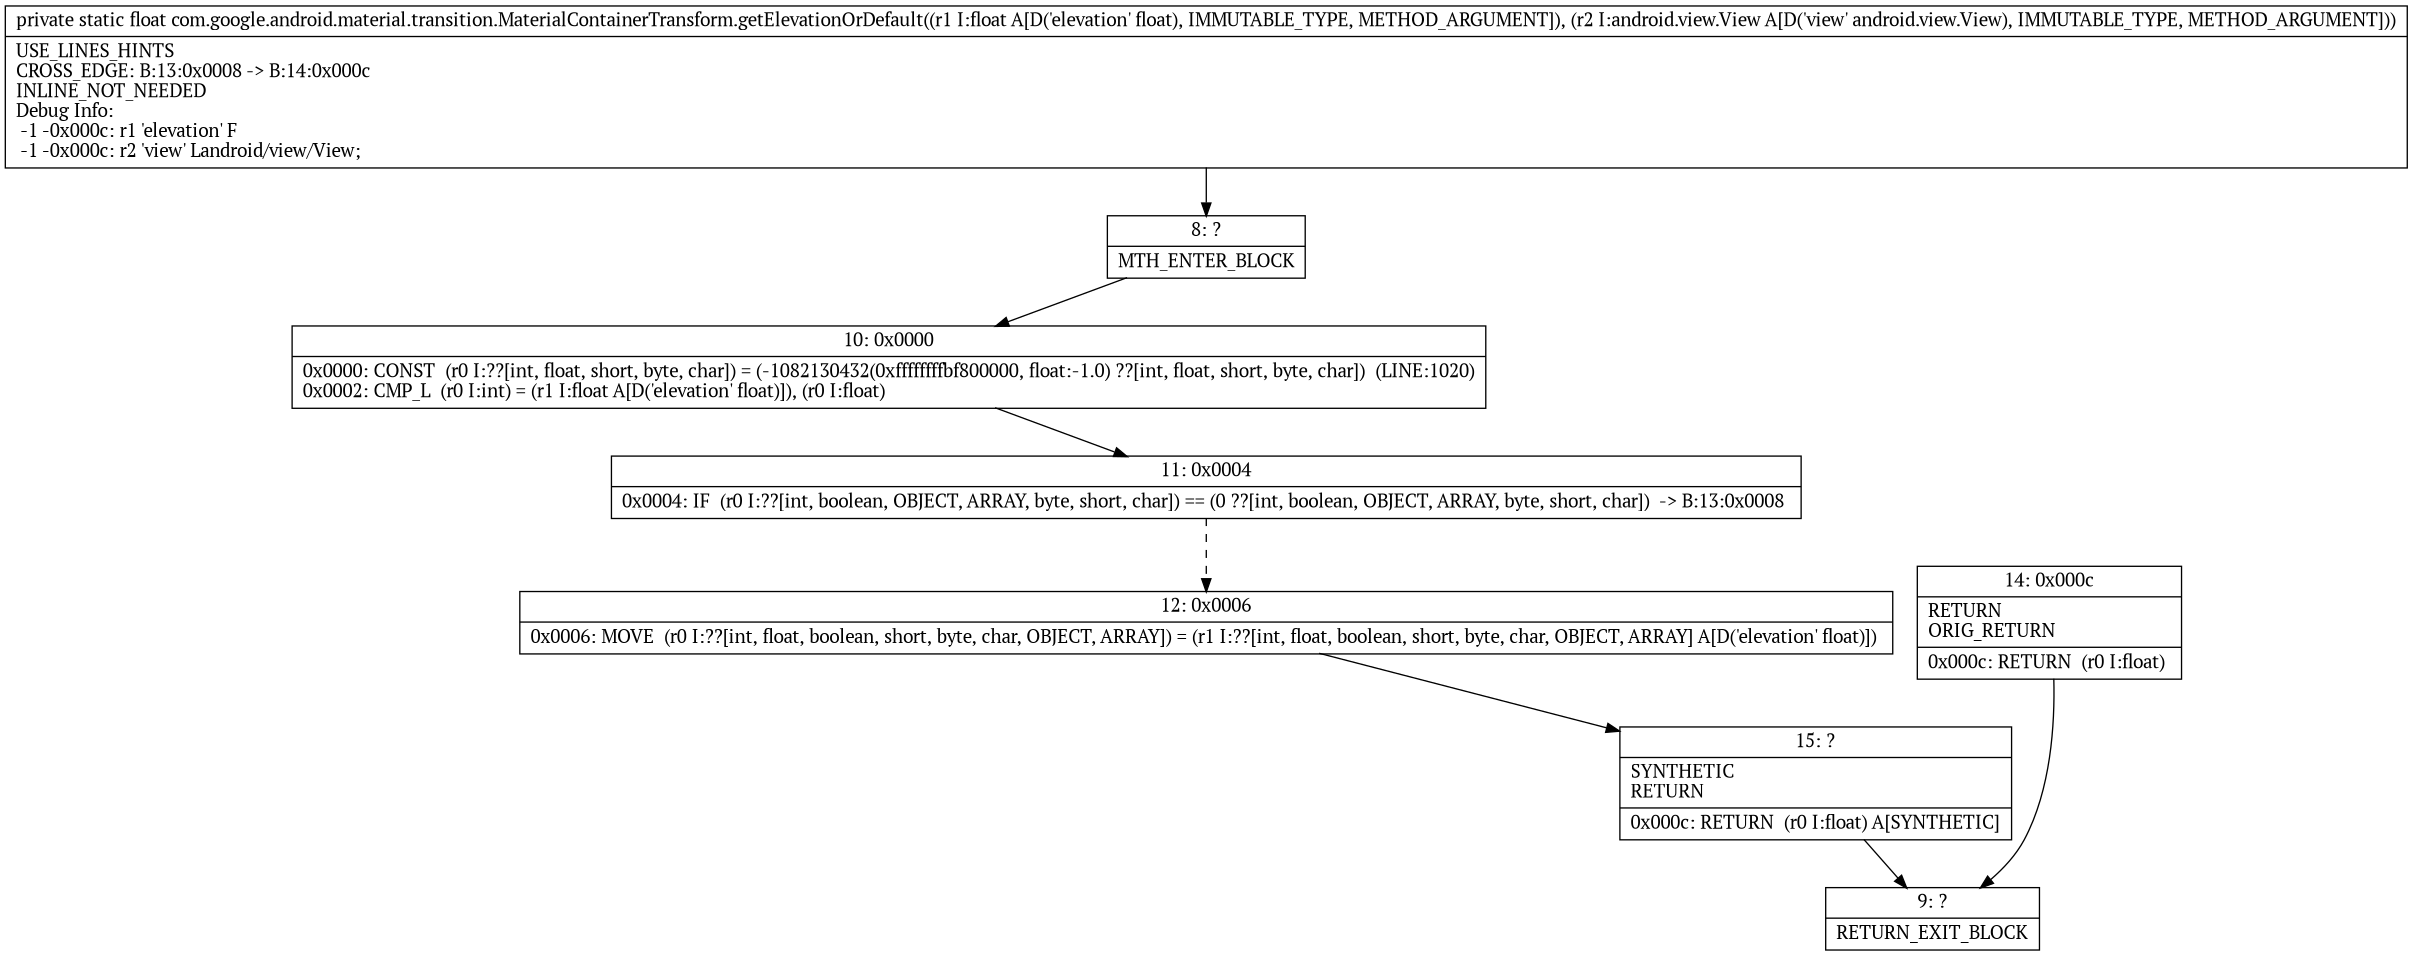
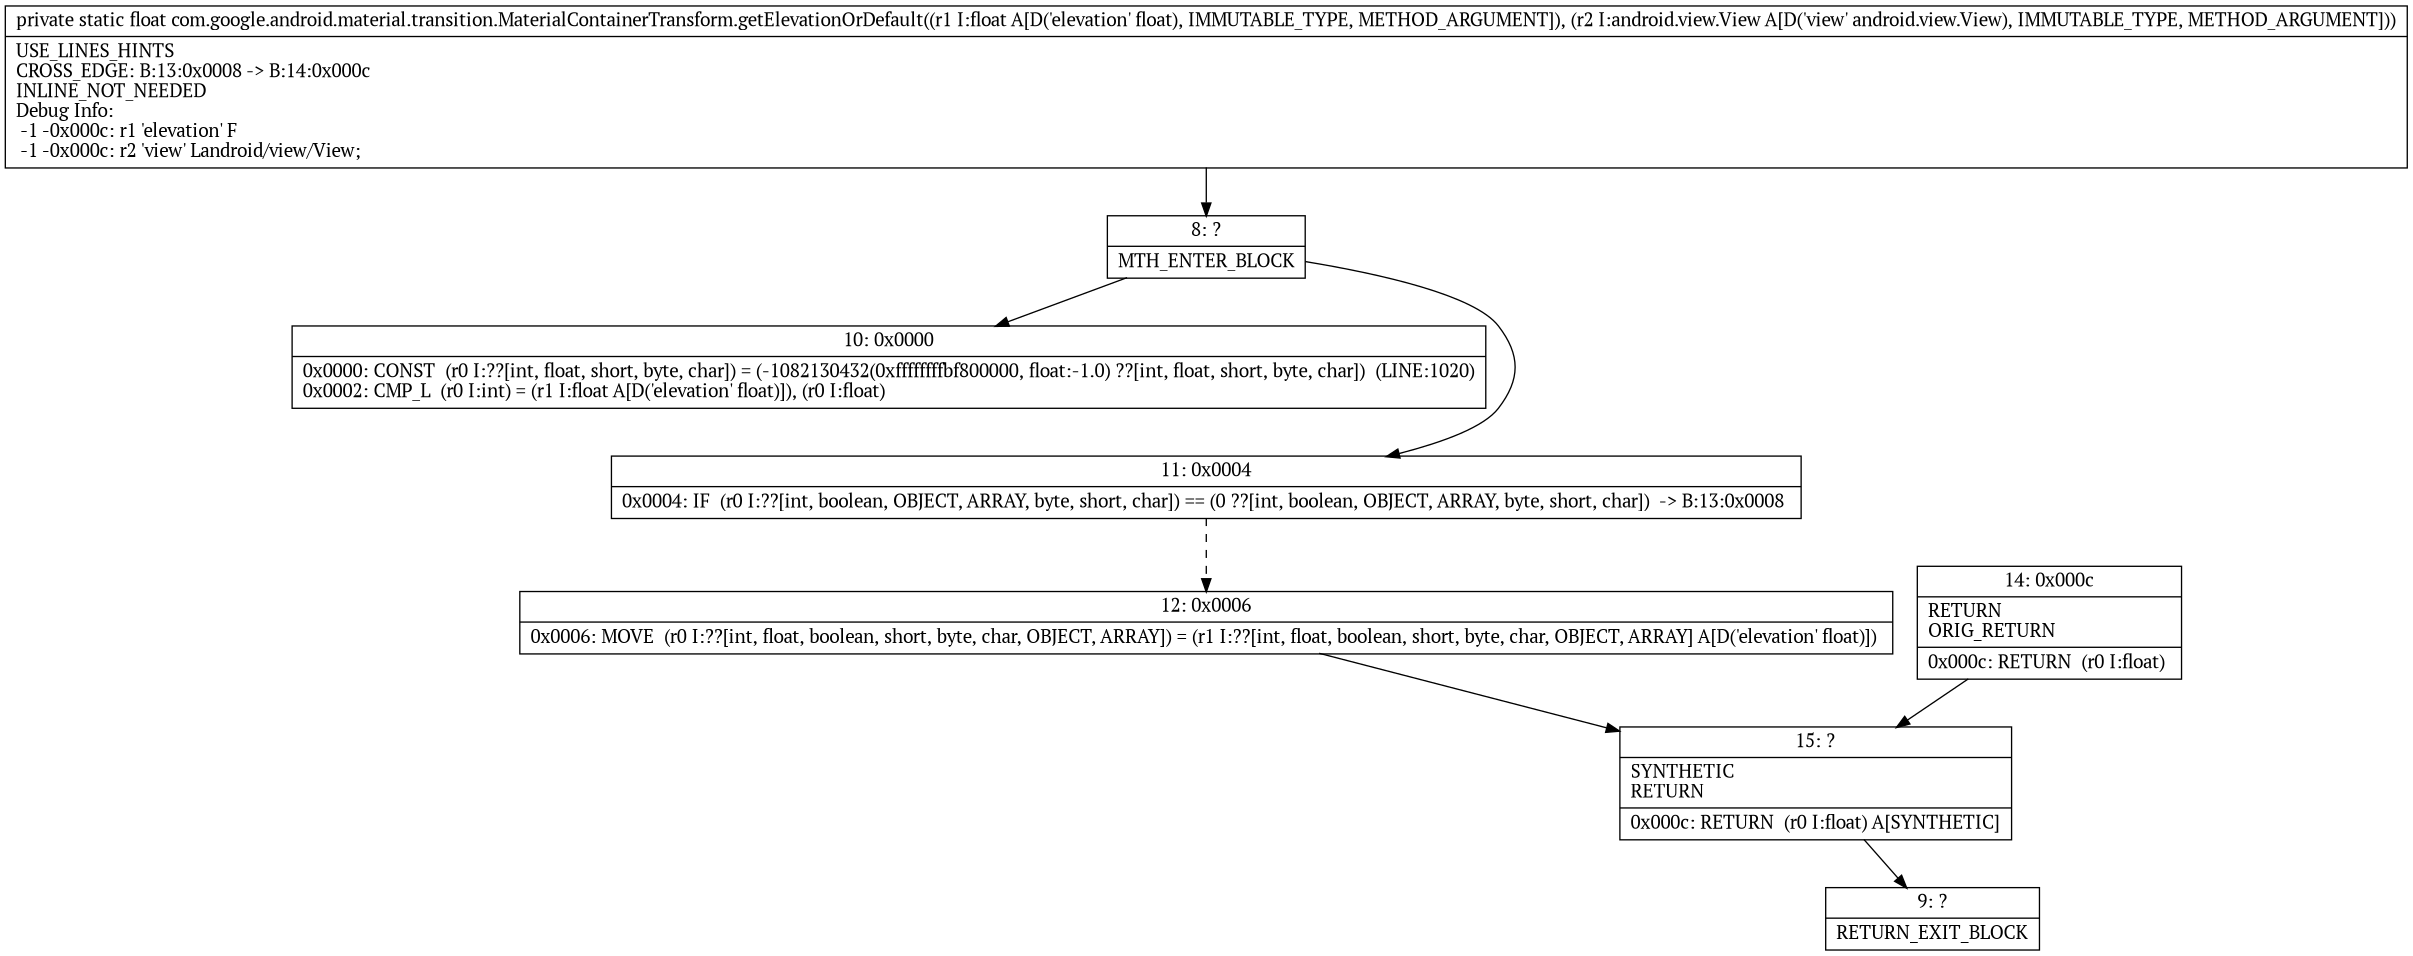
edge "10: 0x0000" -> "11: 0x0004": now "8: ?" -> "11: 0x0004"
edge "14: 0x000c" -> "9: ?": now "14: 0x000c" -> "15: ?"
